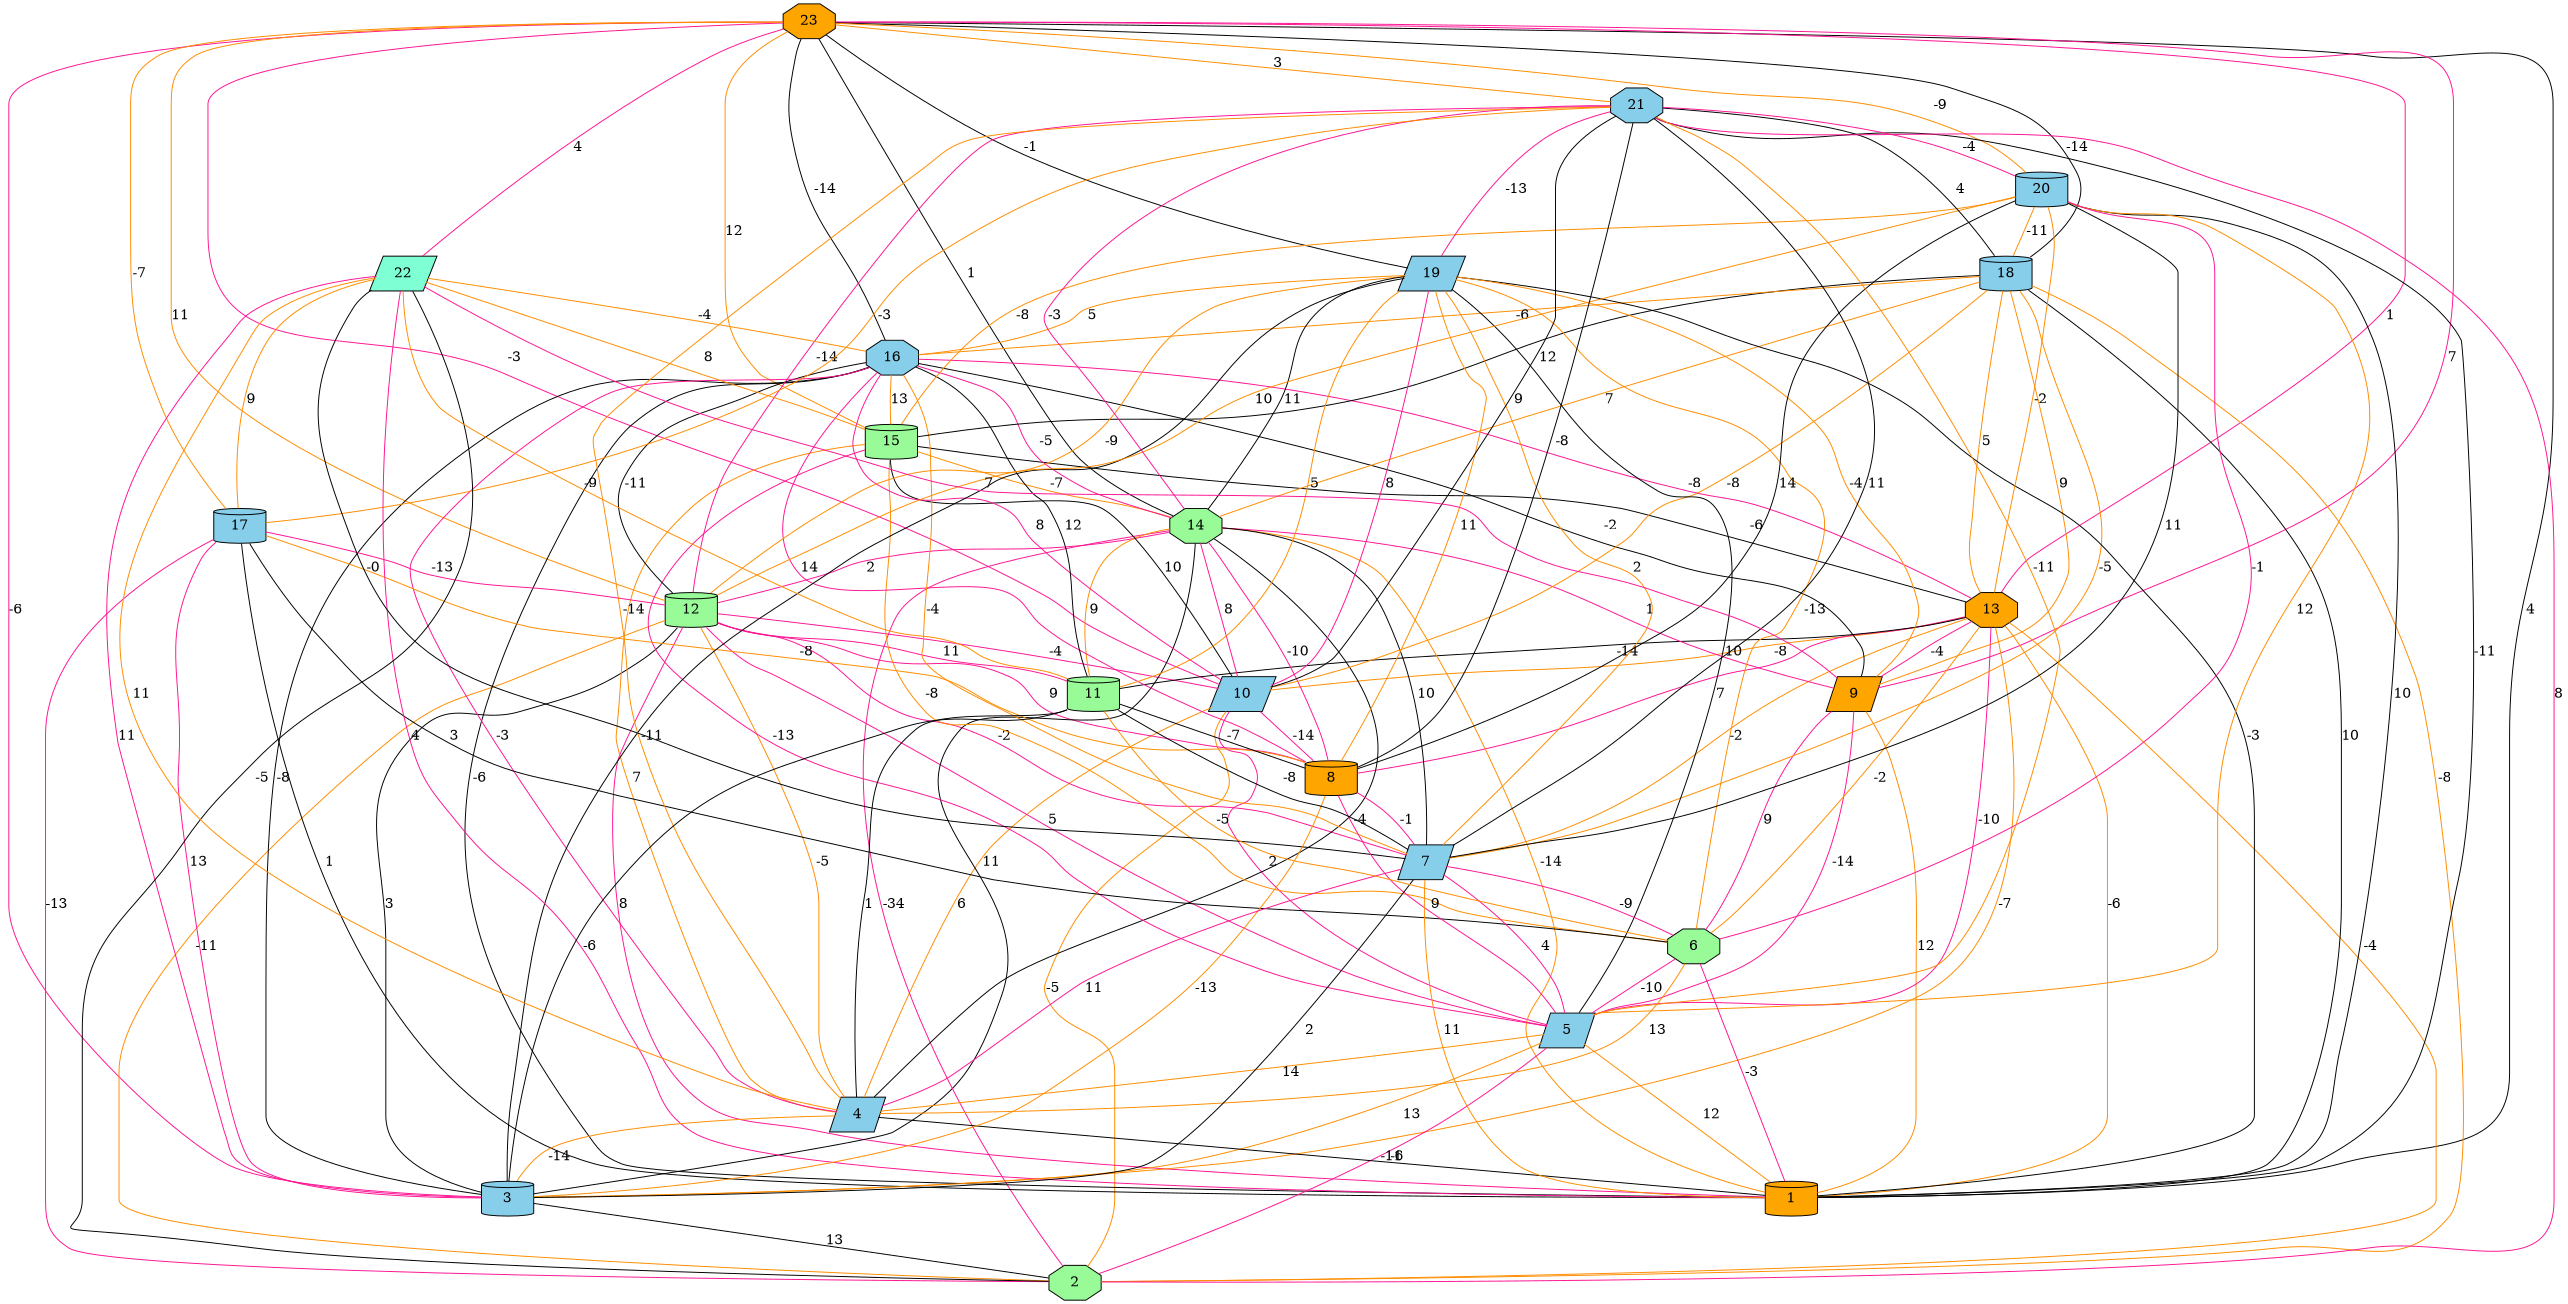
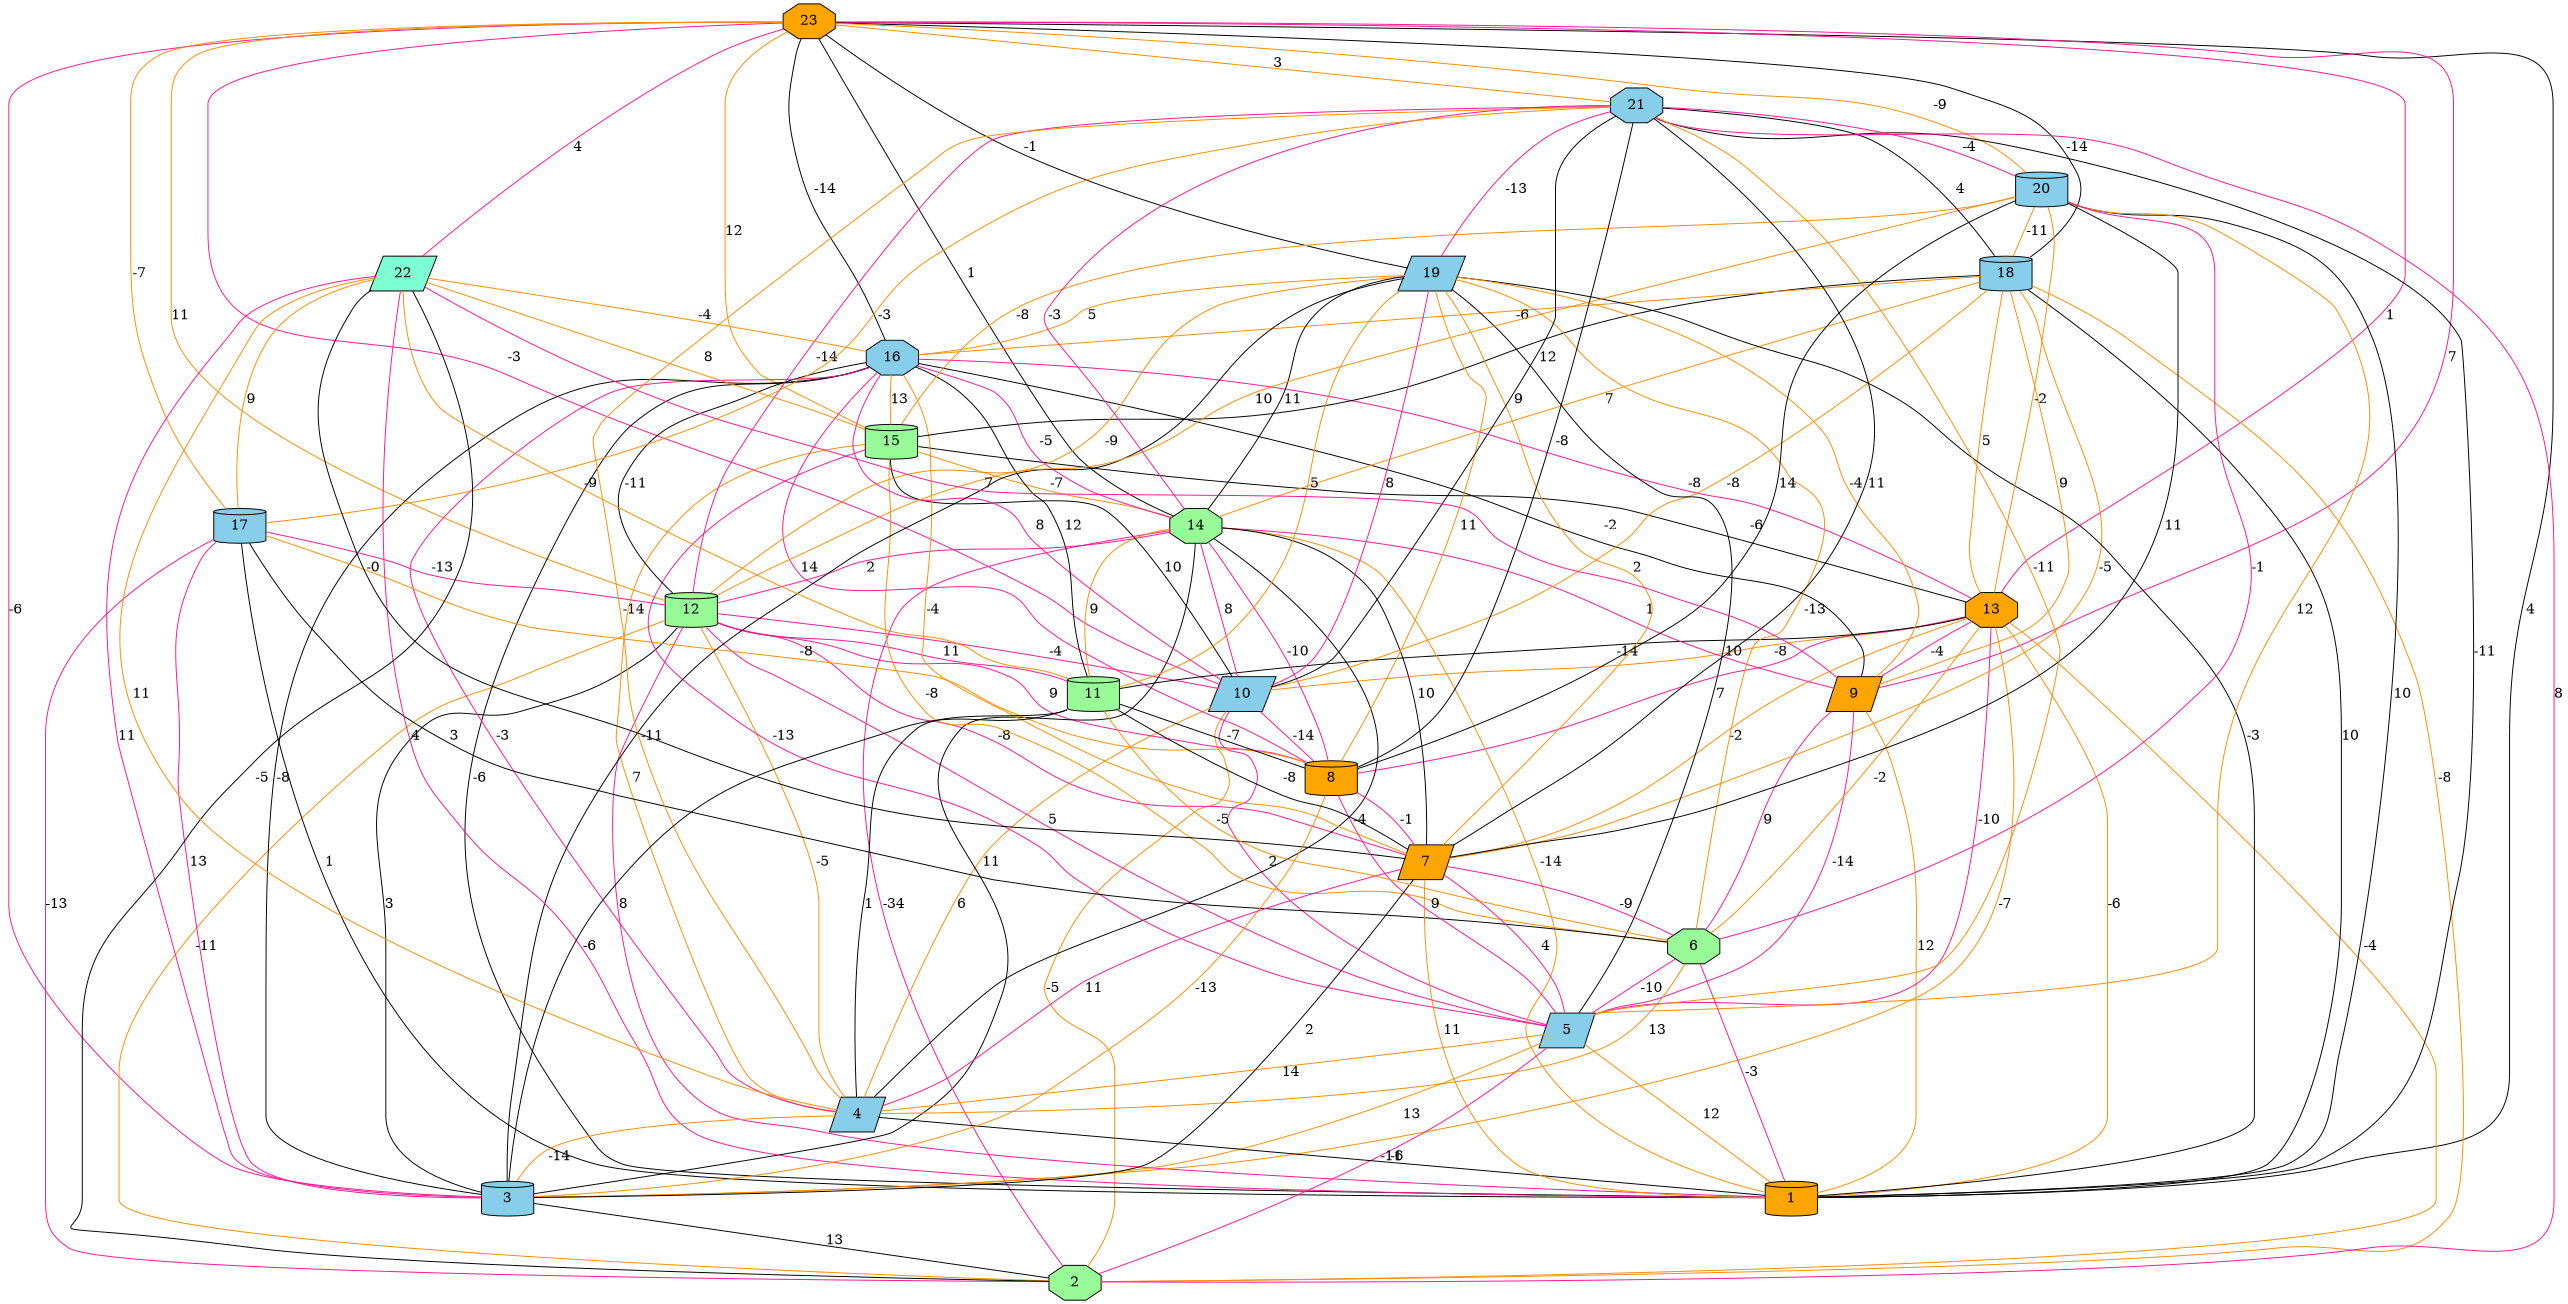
edge "12" -- "7": label "-2" -> "-8"
node "7": fillcolor skyblue -> orange
